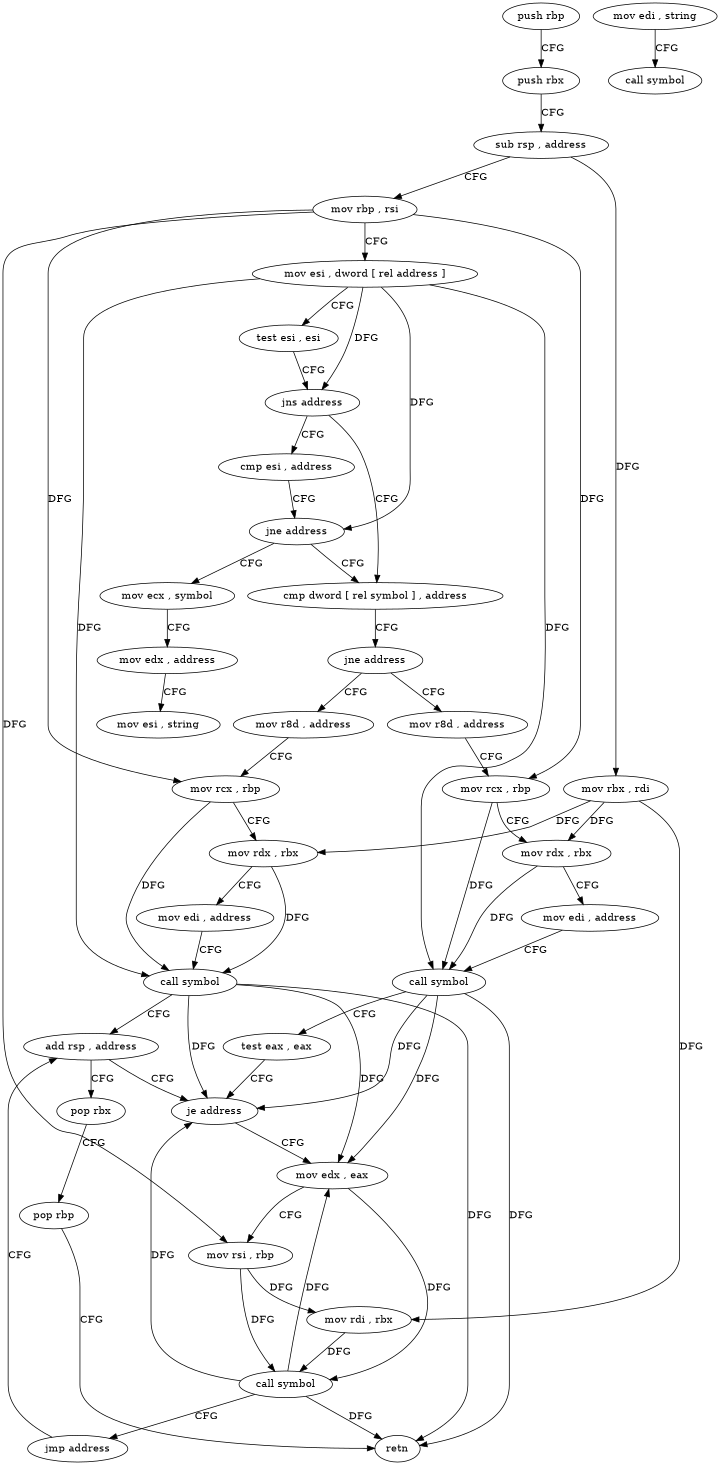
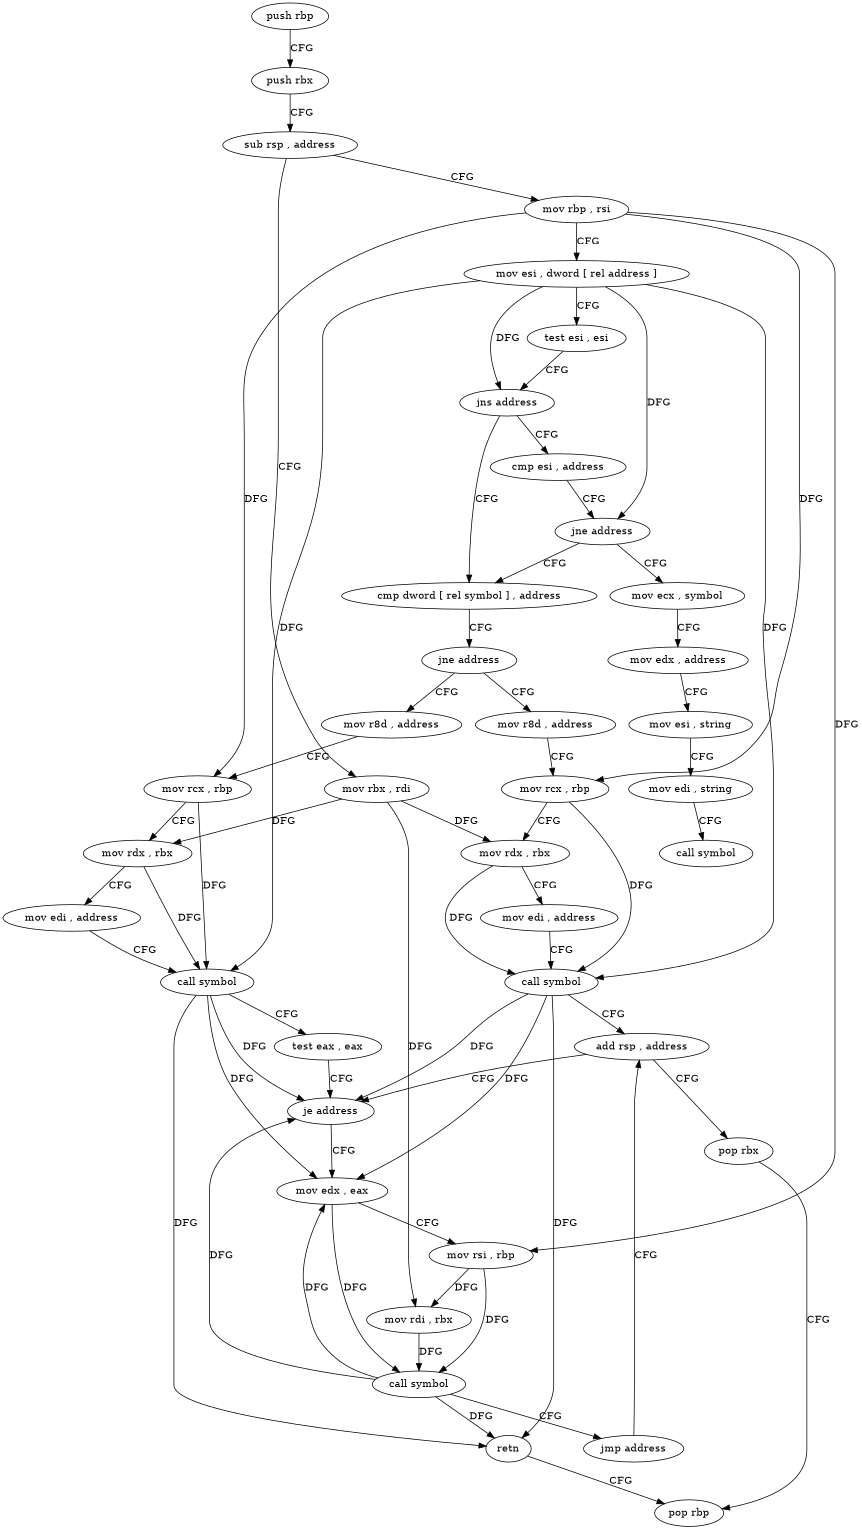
edge "sub rsp , address" -> "mov rbx , rdi": label "DFG" -> "CFG"
edge "mov esi , string" -> "mov edi , string": added, label "CFG"
edge "pop rbp" -> "retn": reversed
